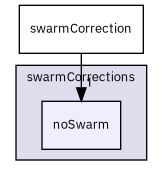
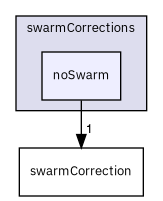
edge "swarmCorrection" -> "noSwarm": reversed
